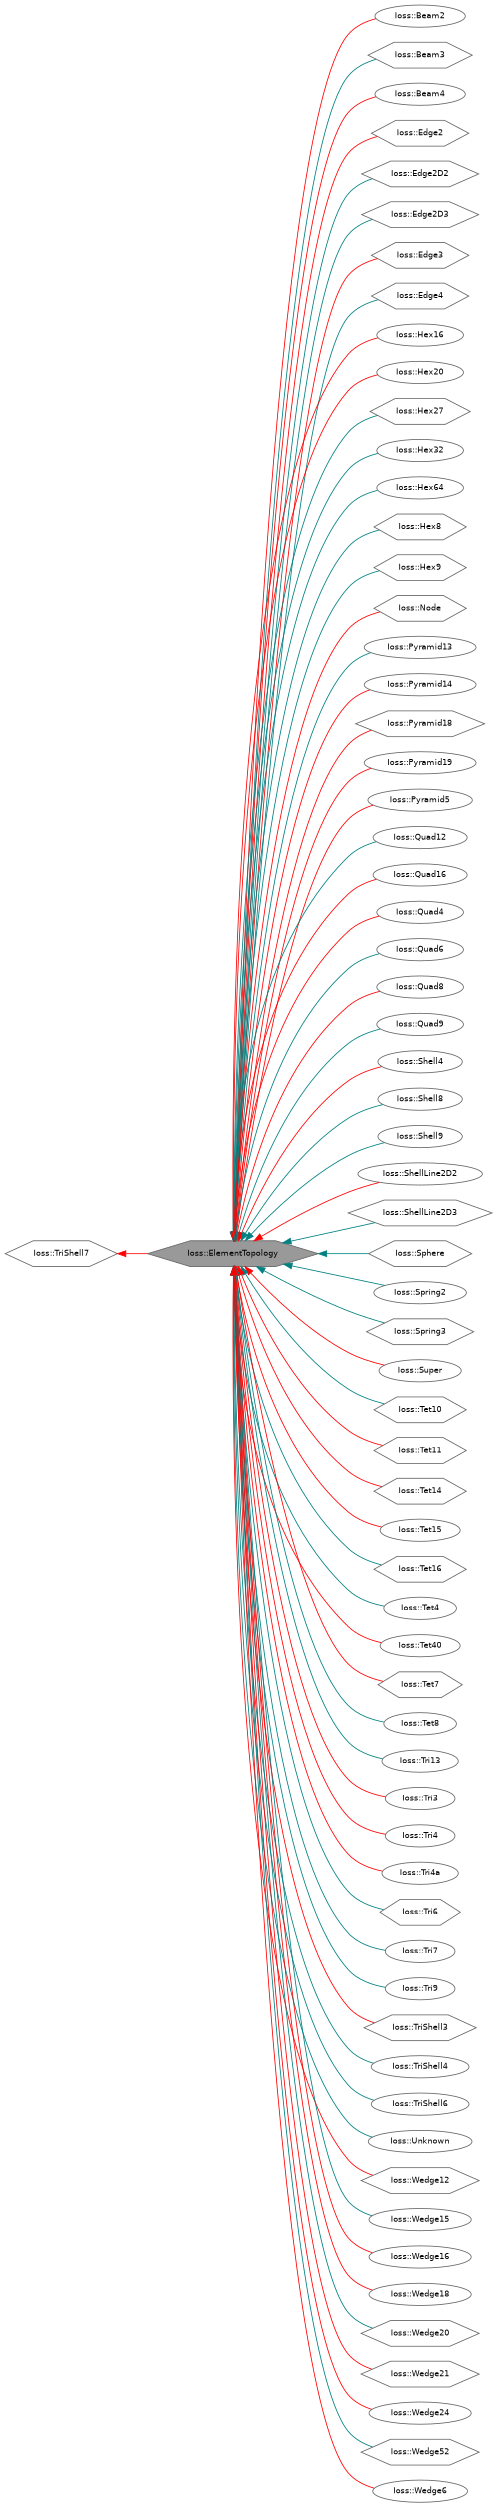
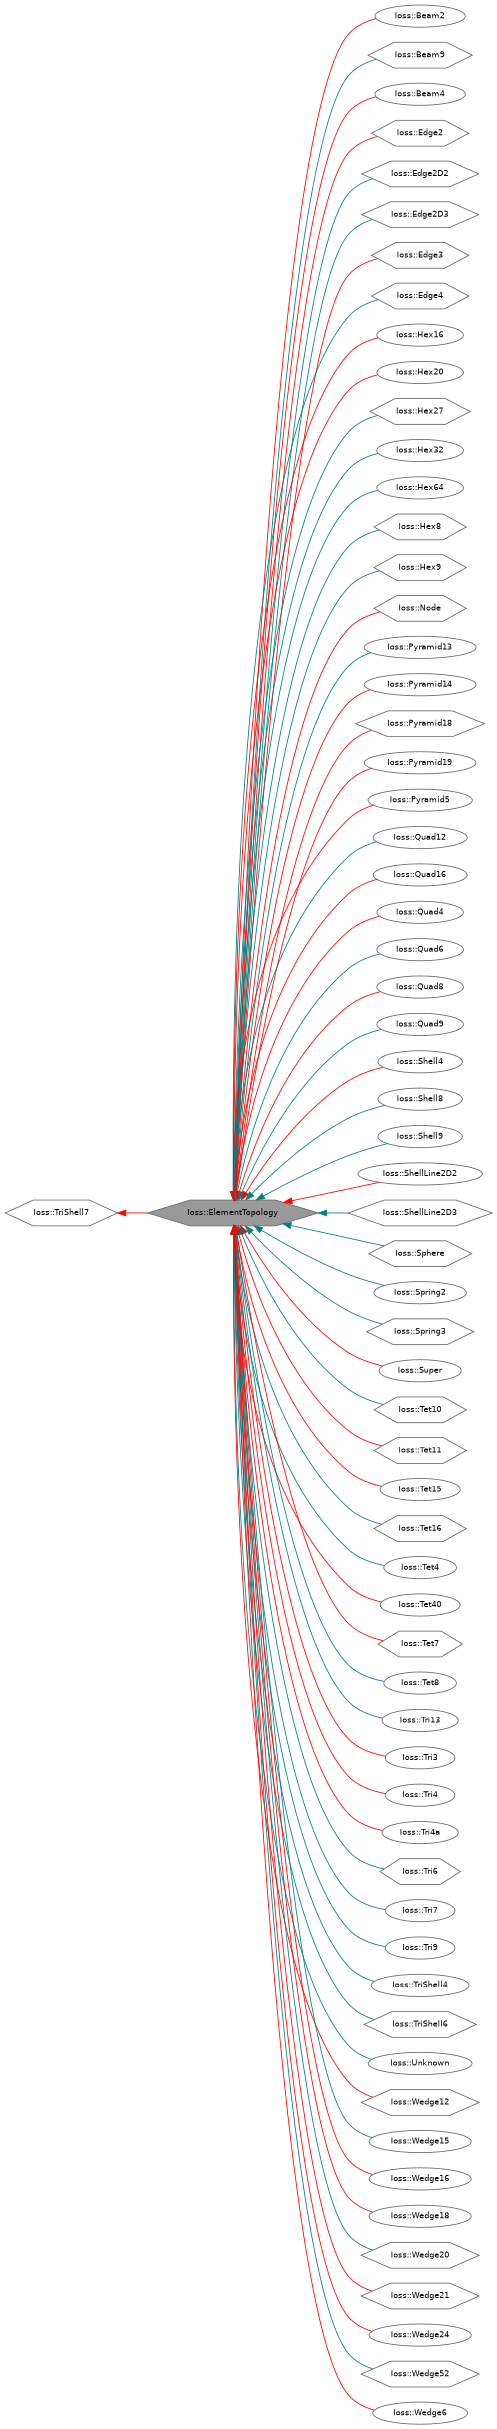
node "Ioss::Beam3": label "Ioss::Beam3" -> "Ioss::Beam9"
node "Ioss::Tet14": removed
node "Ioss::TriShell3": removed
node "Ioss::TriShell6": shape ellipse -> hexagon
